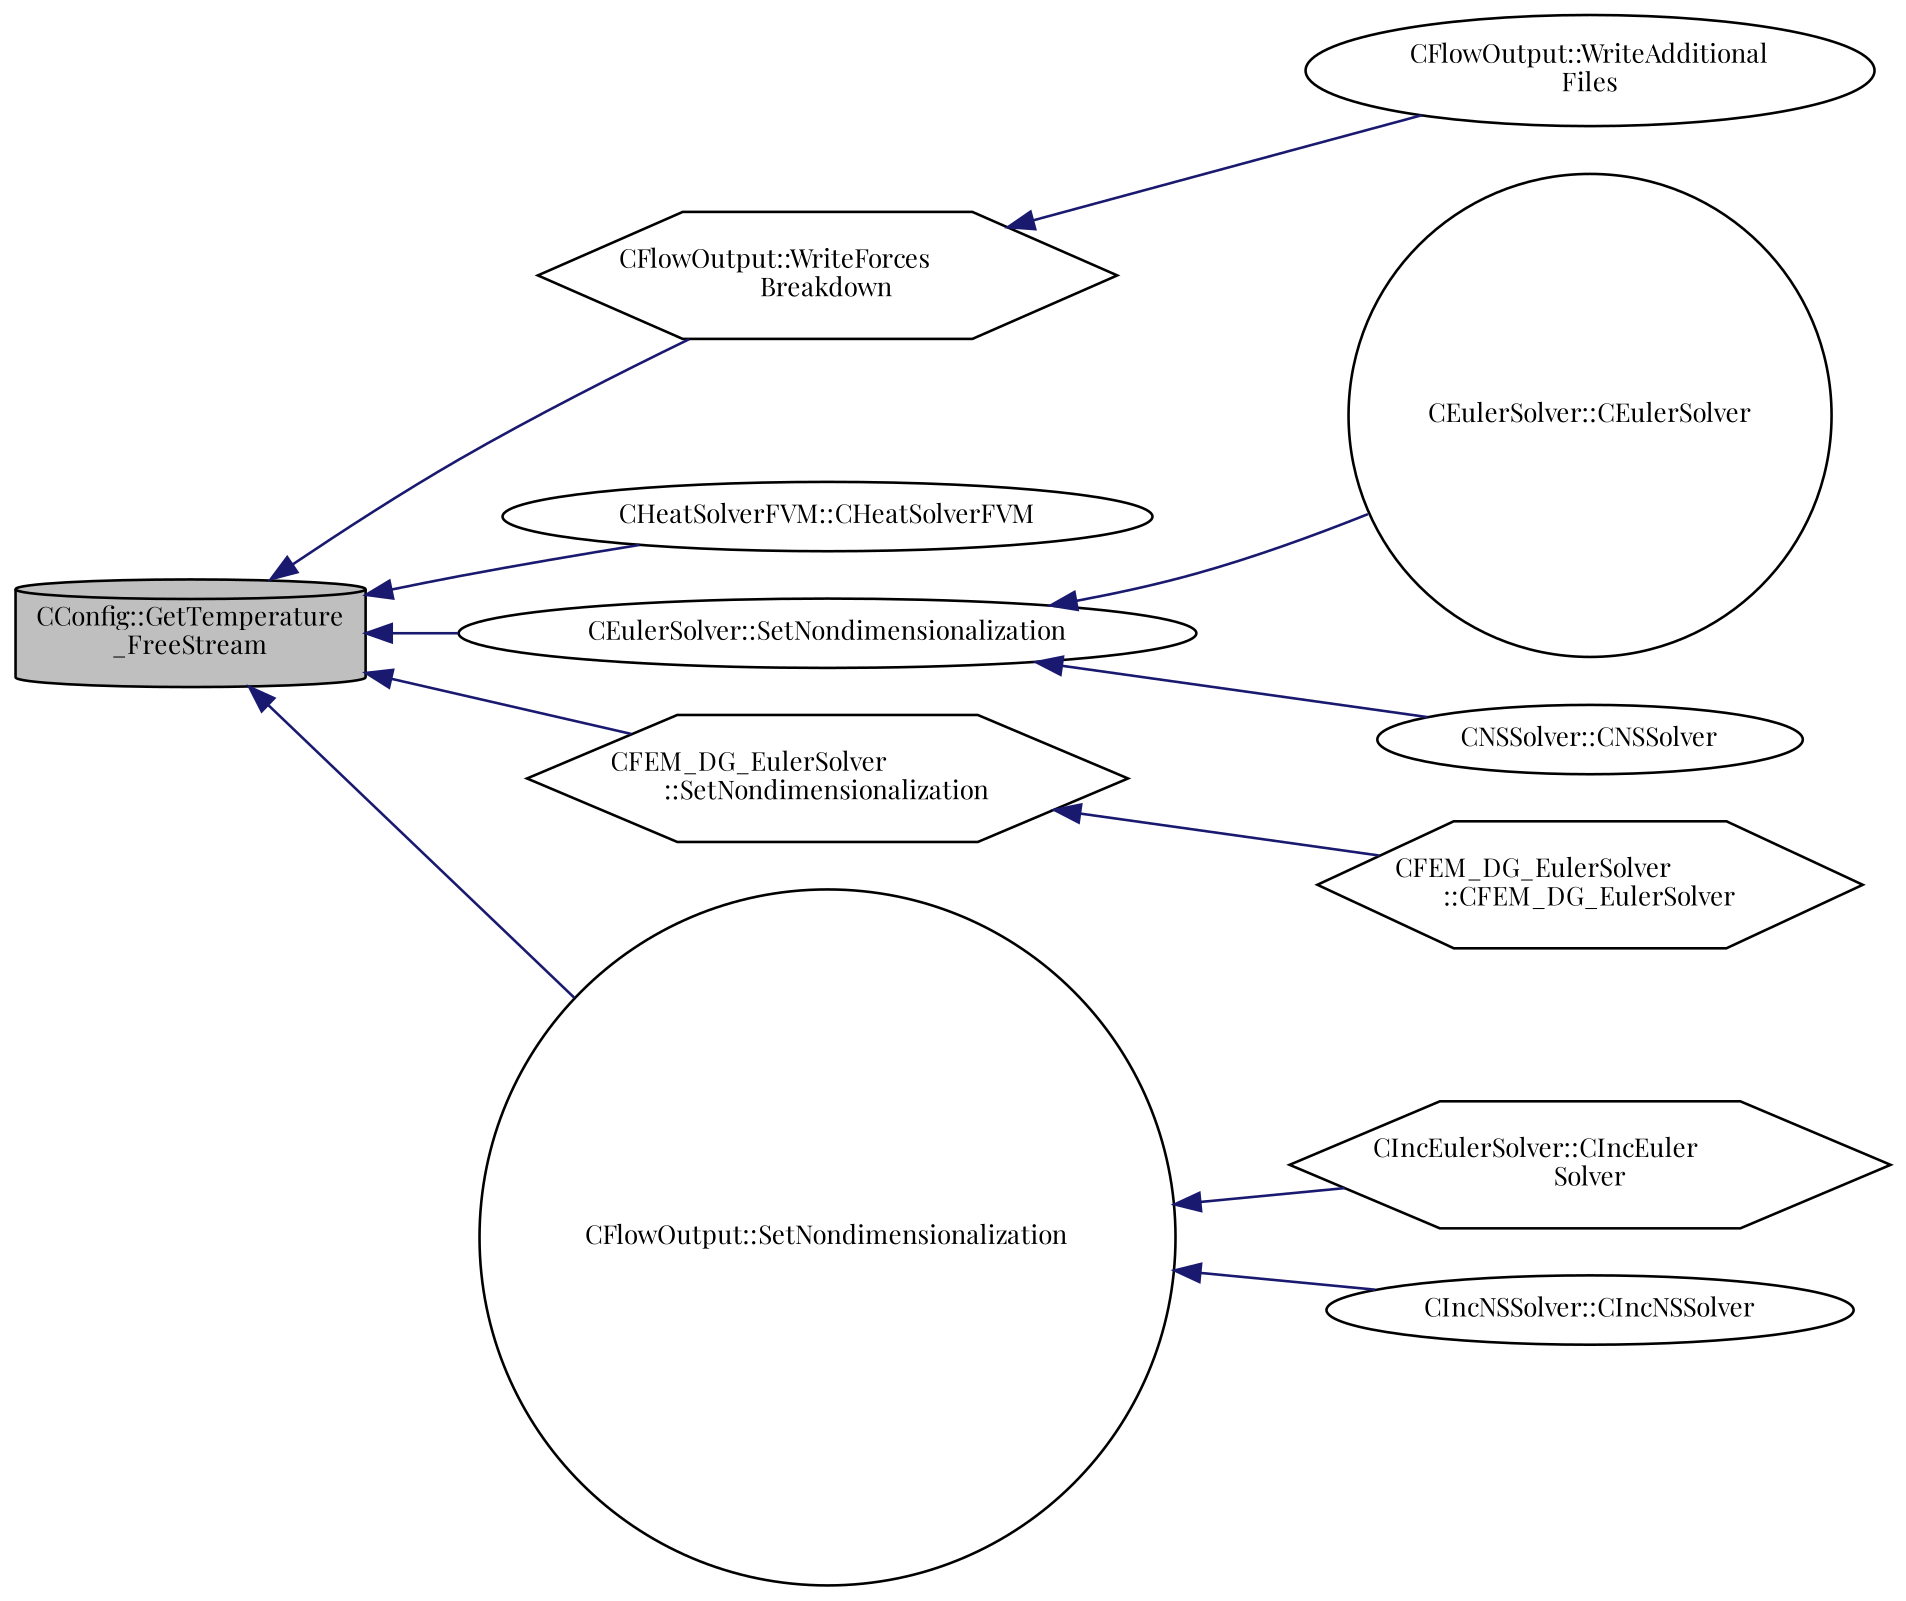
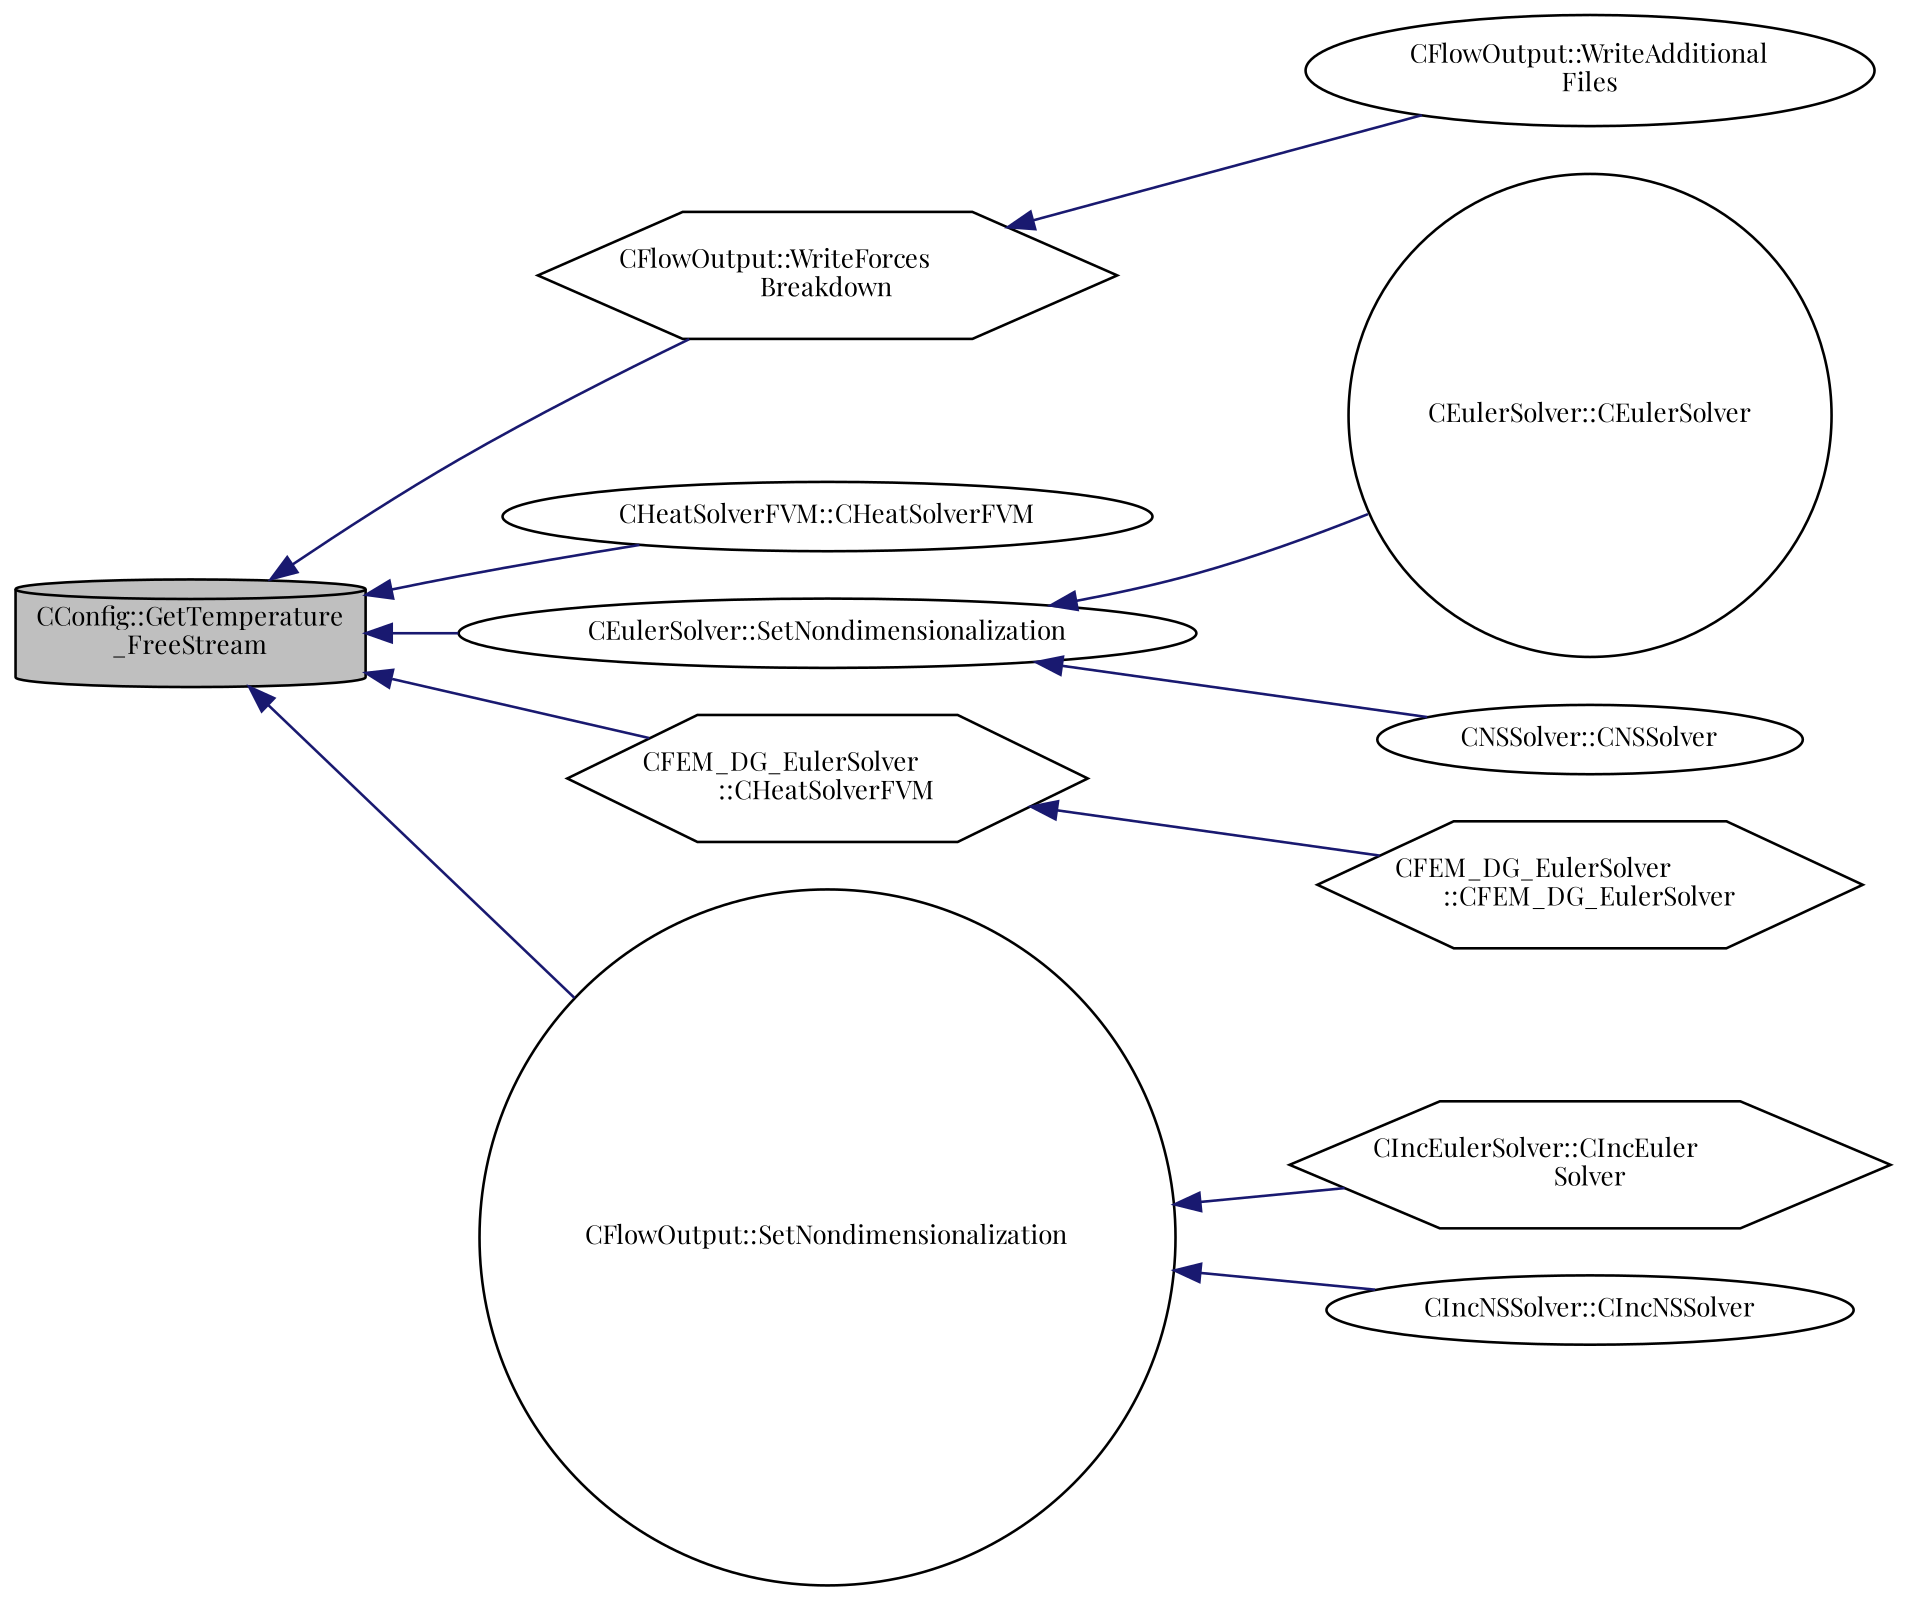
node "CFEM_DG_EulerSolver ::SetNondimensionalization": label "CFEM_DG_EulerSolver ::SetNondimensionalization" -> "CFEM_DG_EulerSolver ::CHeatSolverFVM"
